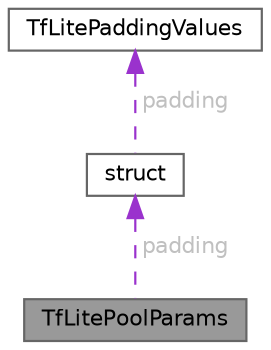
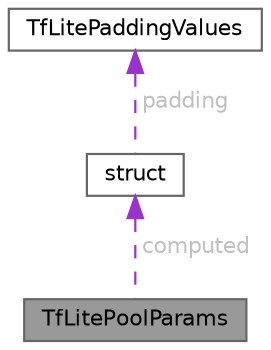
edge "TfLitePoolParams" -> "struct": label " padding" -> " computed"
